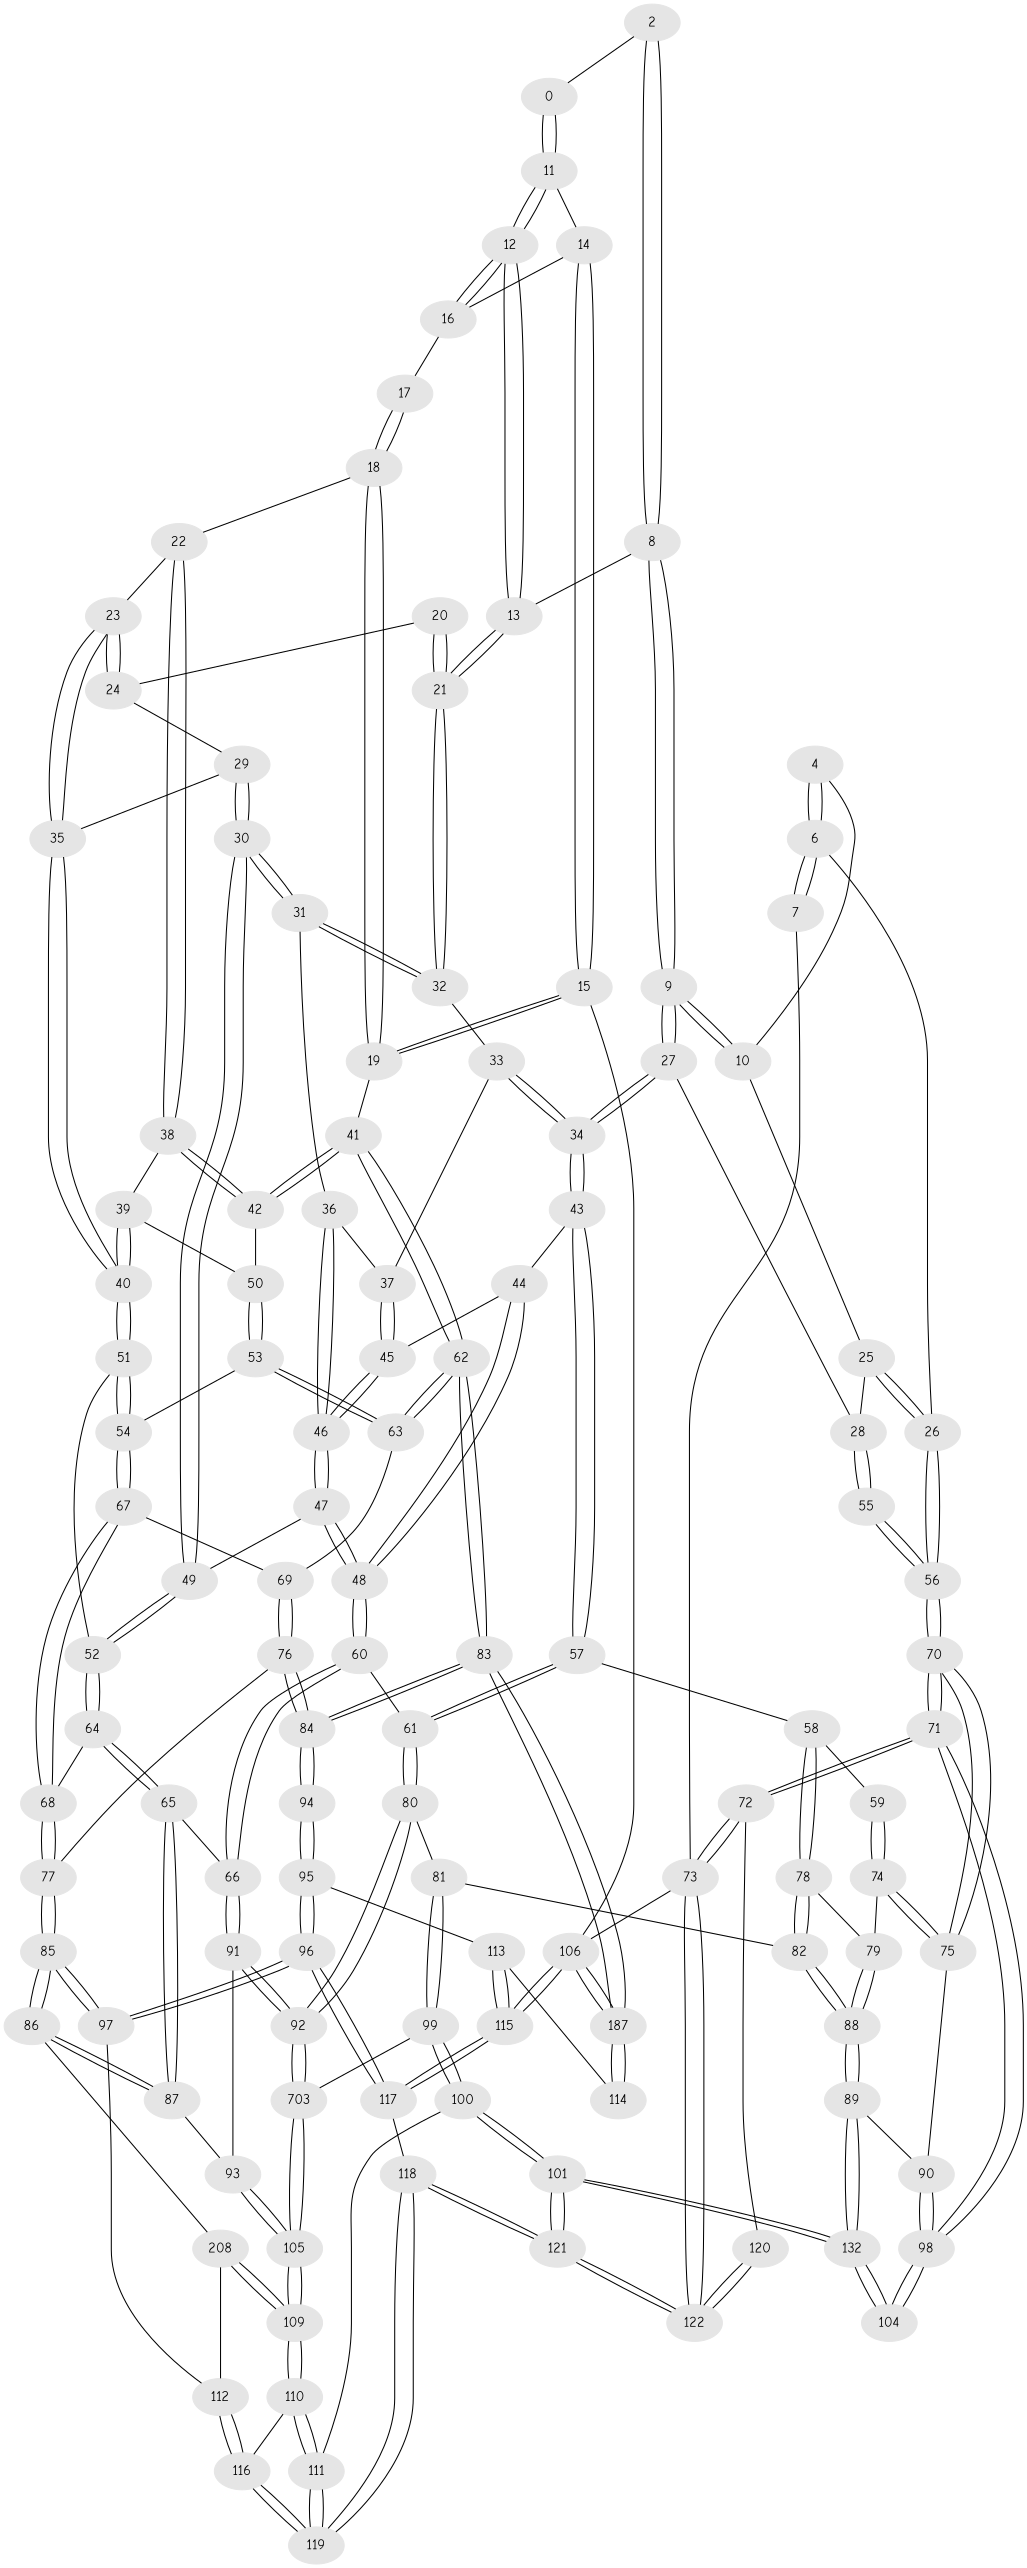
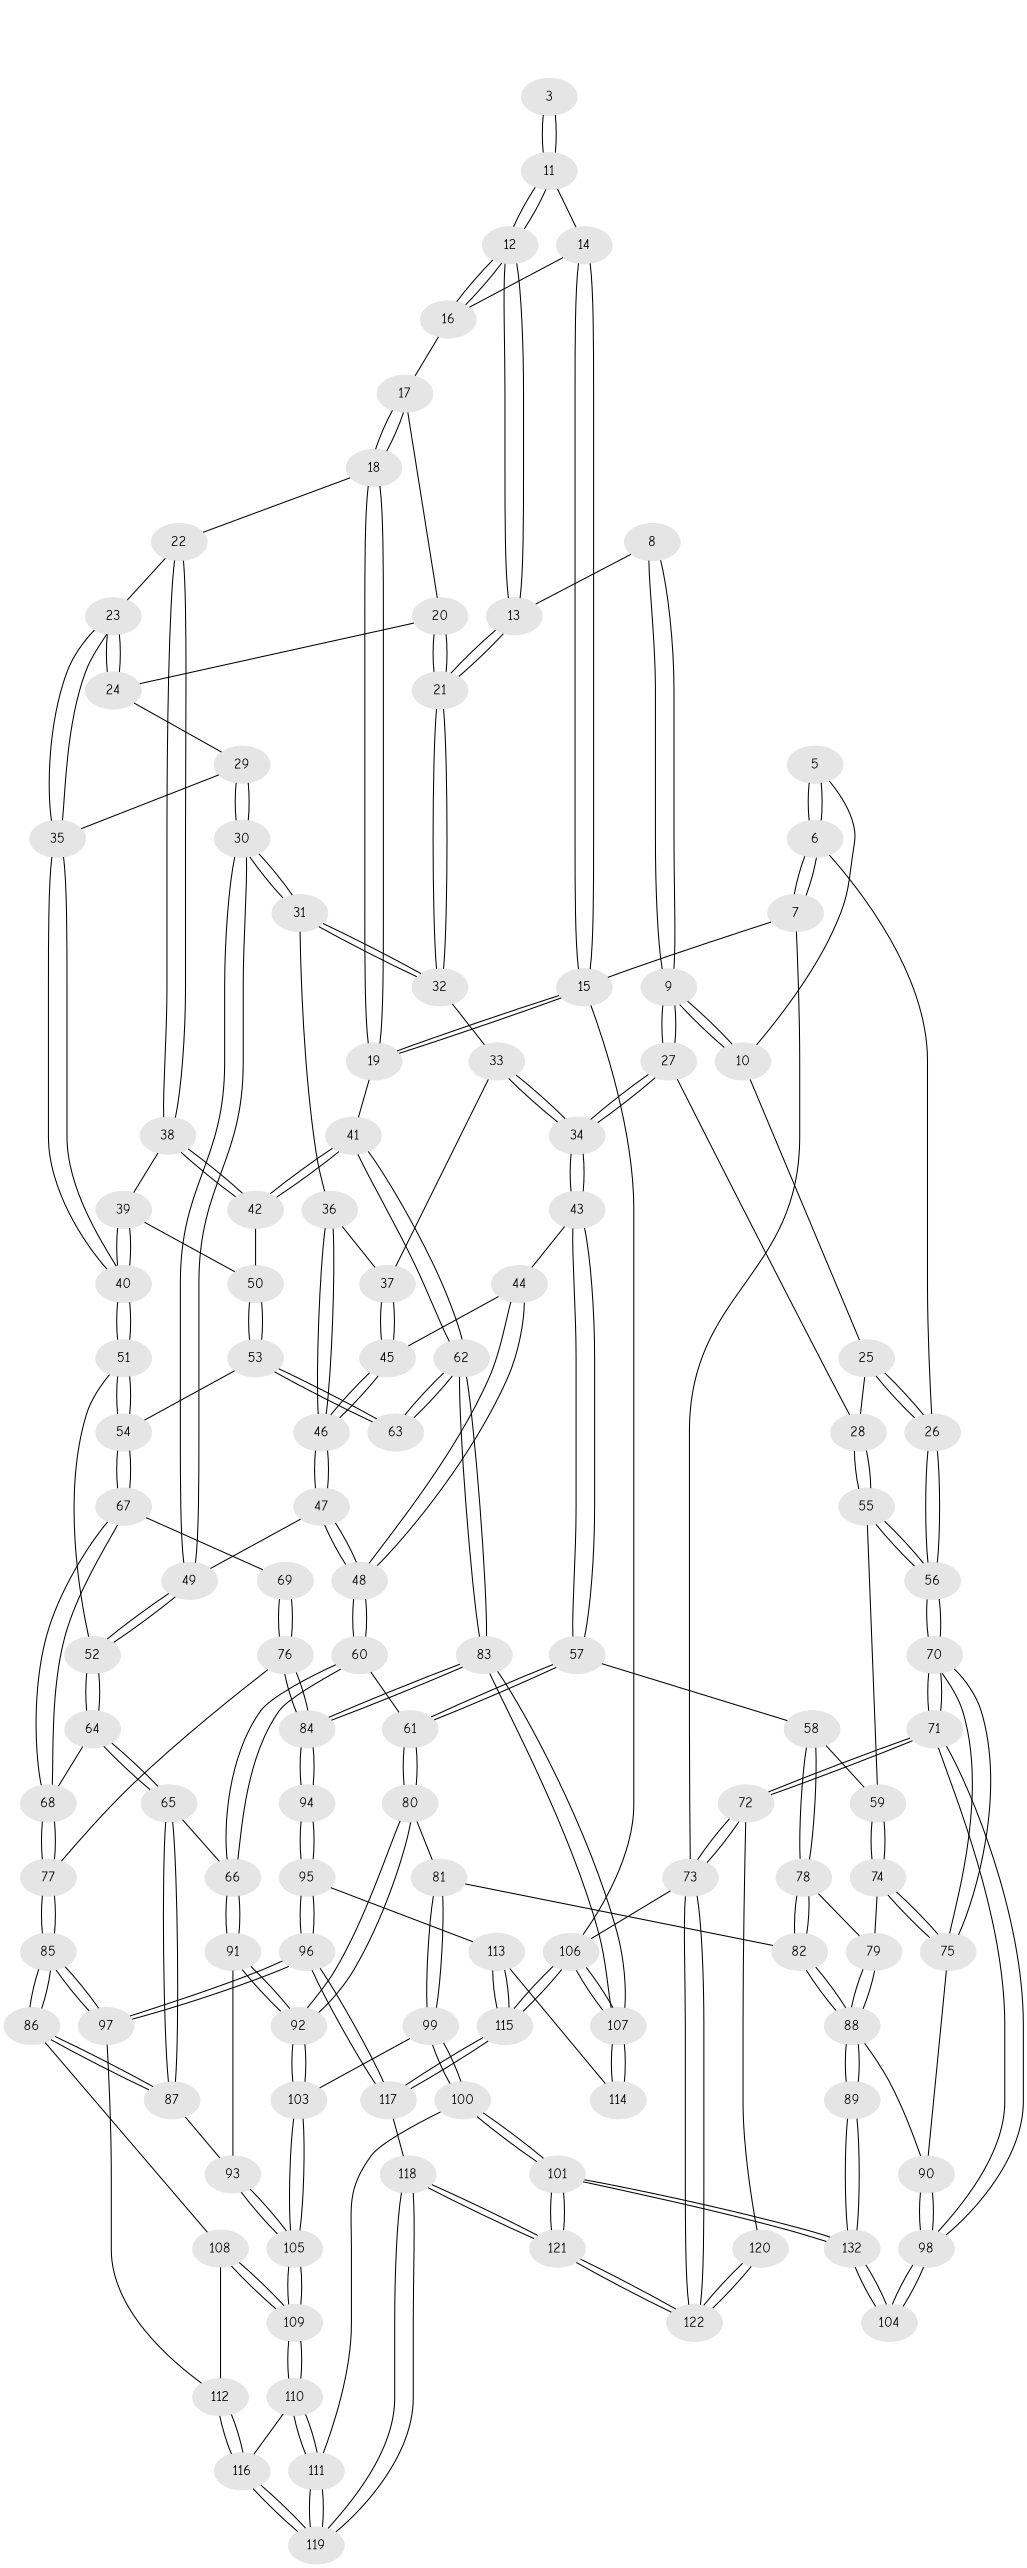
node "2": removed
node "0": label "0" -> "3"
edge "17" -- "20": added
node "4": label "4" -> "5"
edge "7" -- "15": added
edge "63" -- "69": removed
edge "55" -- "59": added
node "187": label "187" -> "107"
node "703": label "703" -> "103"
edge "89" -- "90": now "88" -- "90"
node "208": label "208" -> "108"
